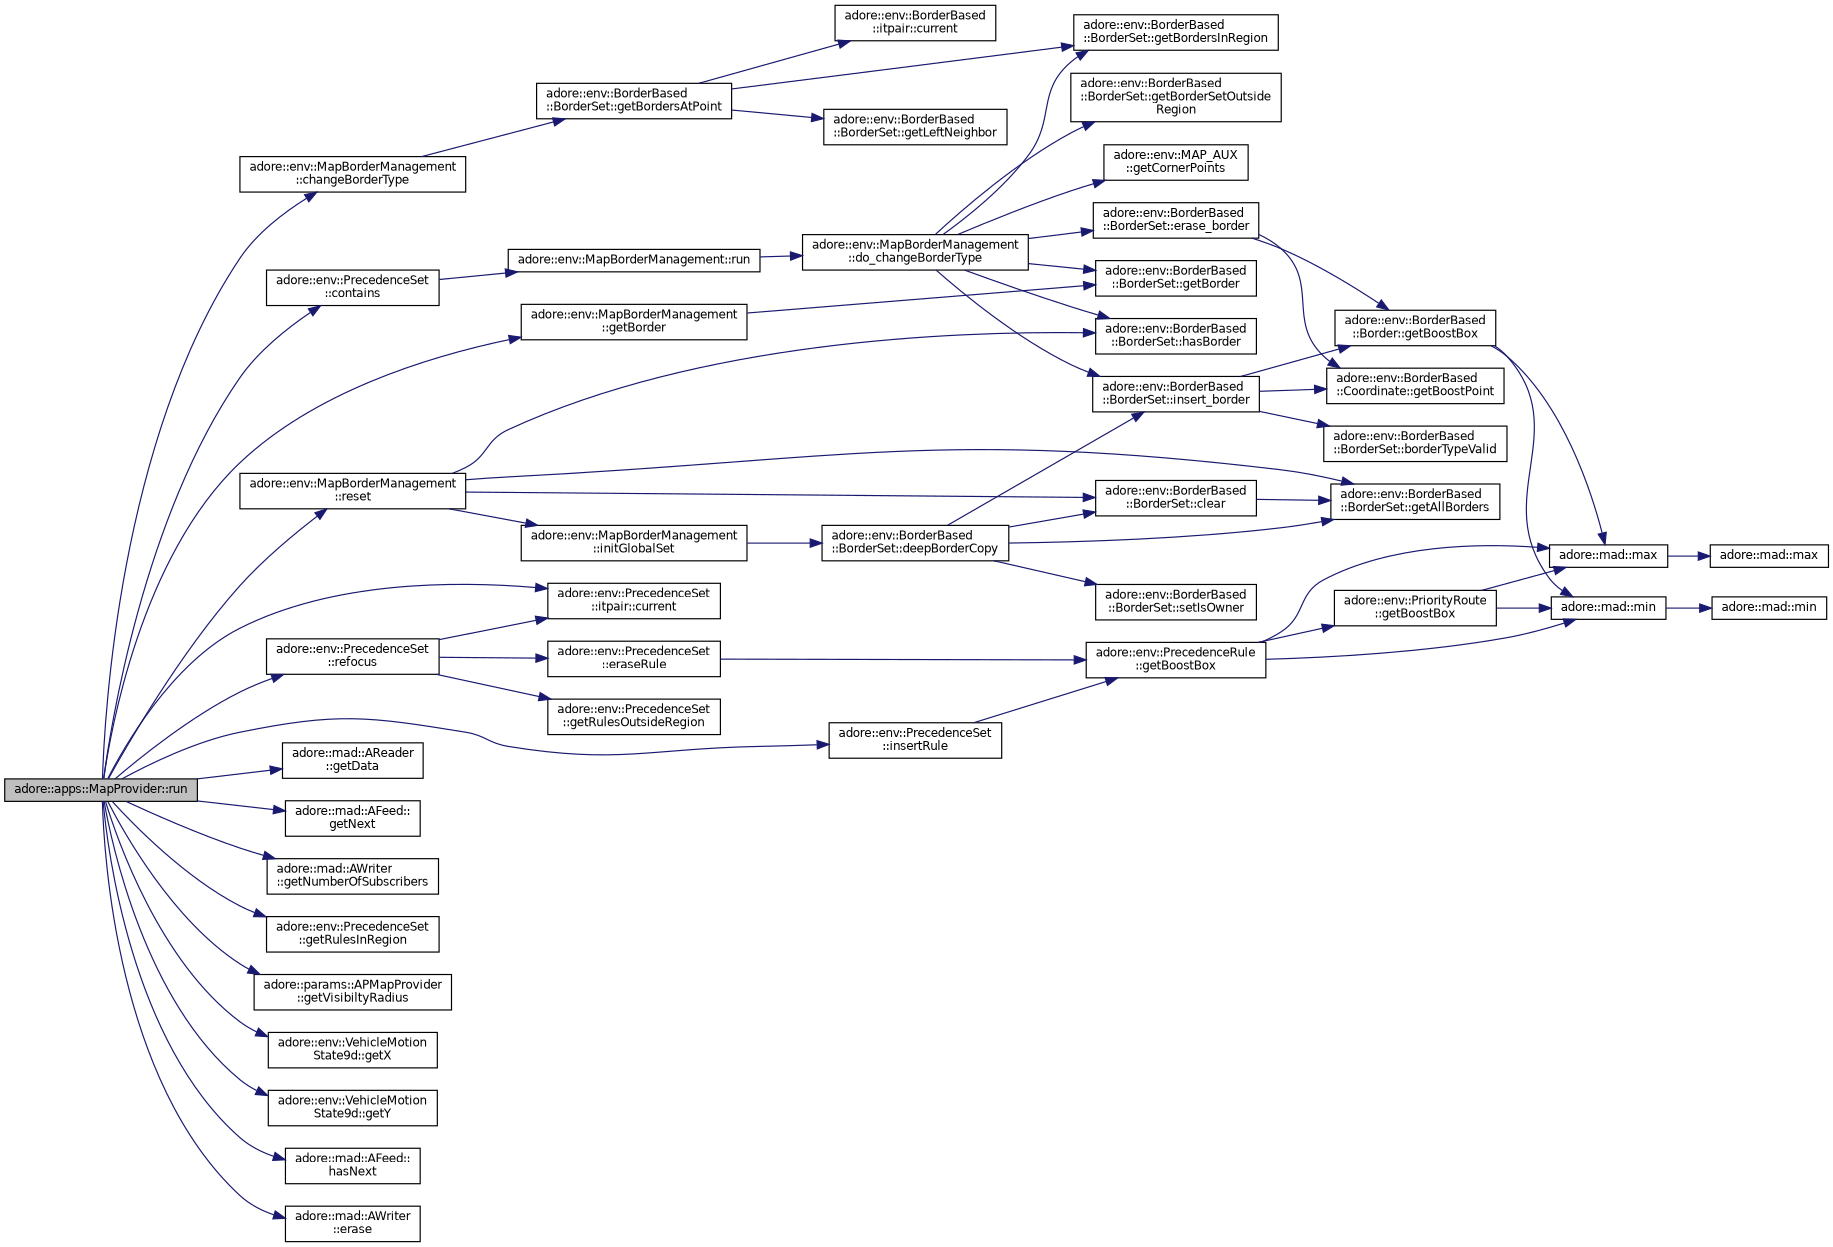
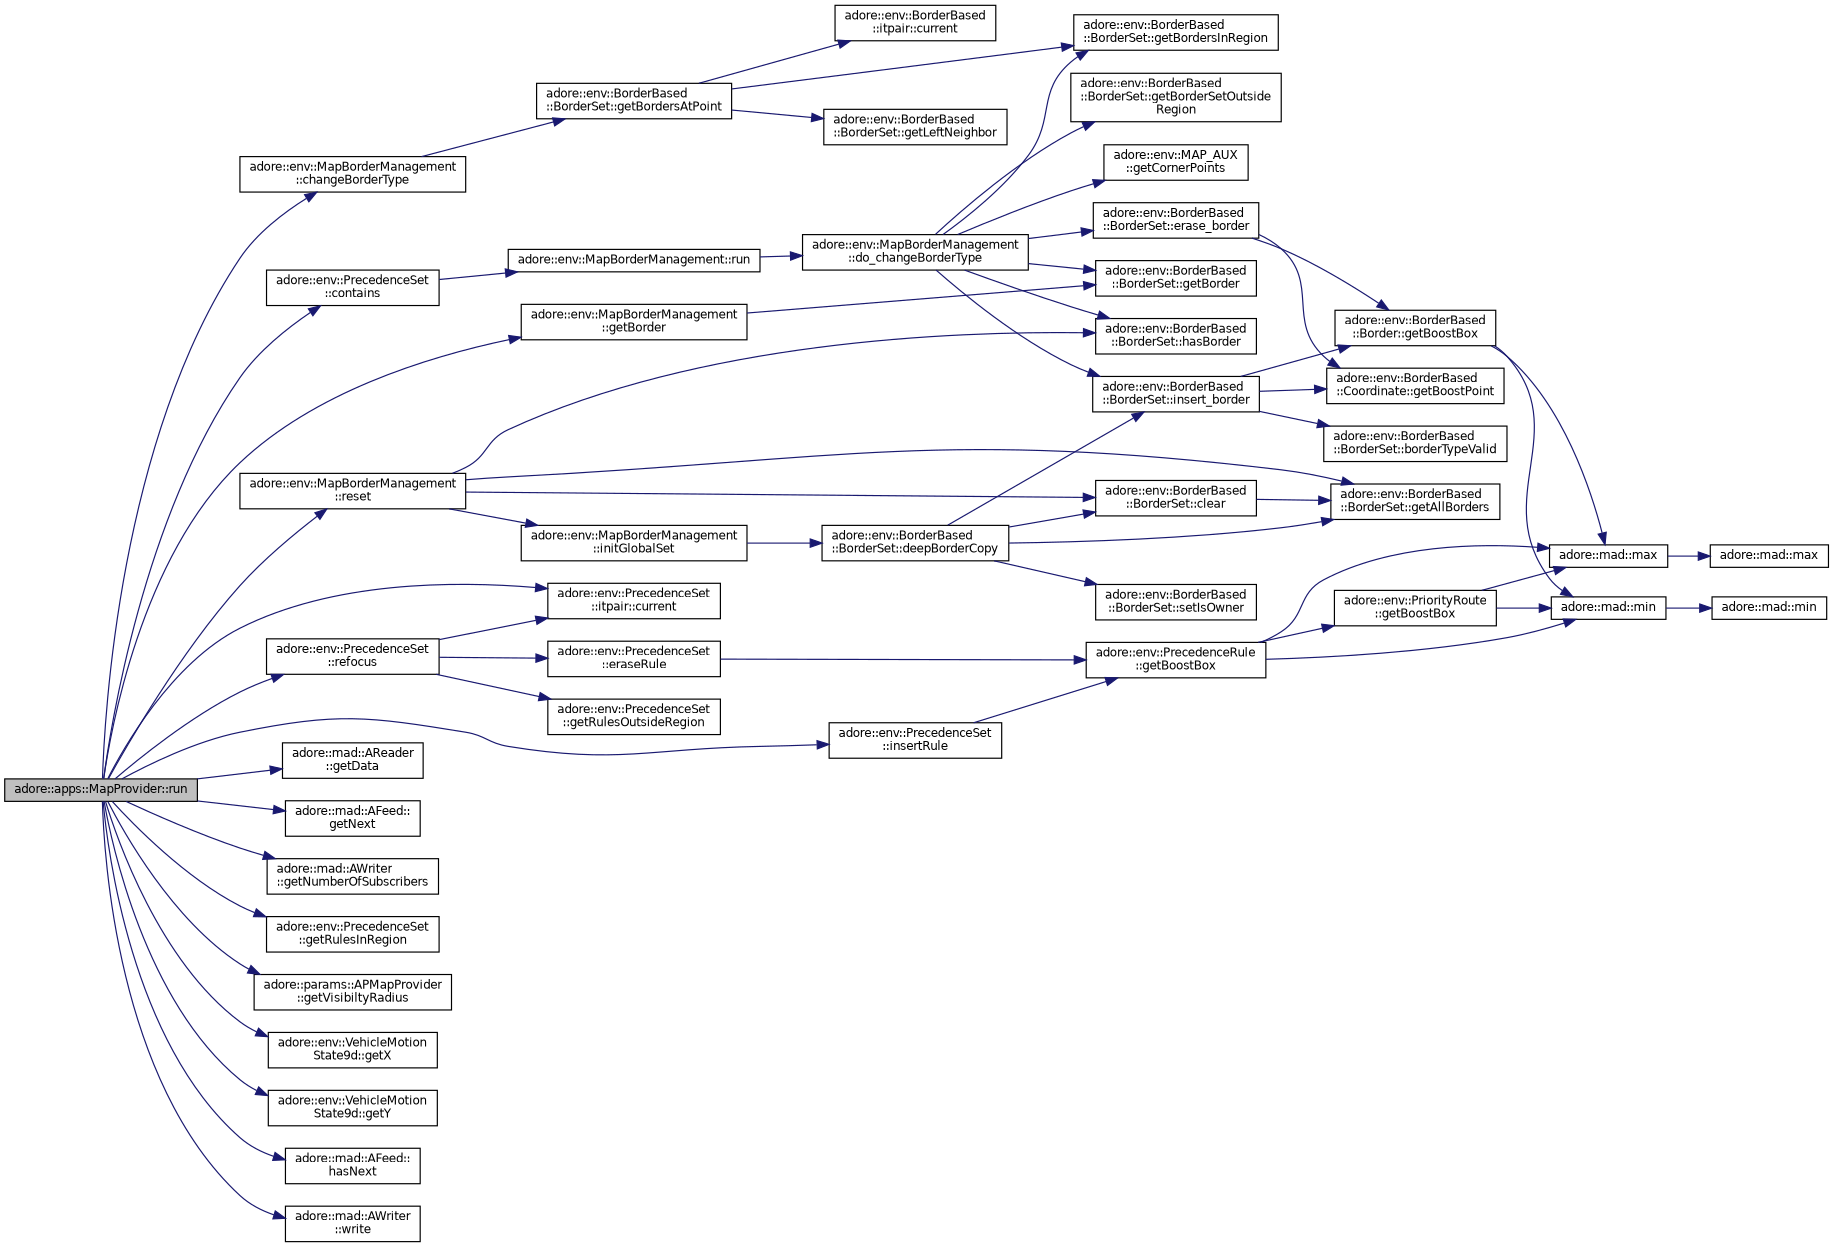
node "adore::mad::AWriter ::erase": label "adore::mad::AWriter ::erase" -> "adore::mad::AWriter ::write"
